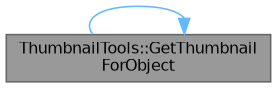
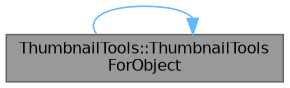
node "ThumbnailTools::GetThumbnail ForObject": label "ThumbnailTools::GetThumbnail ForObject" -> "ThumbnailTools::ThumbnailTools ForObject"
